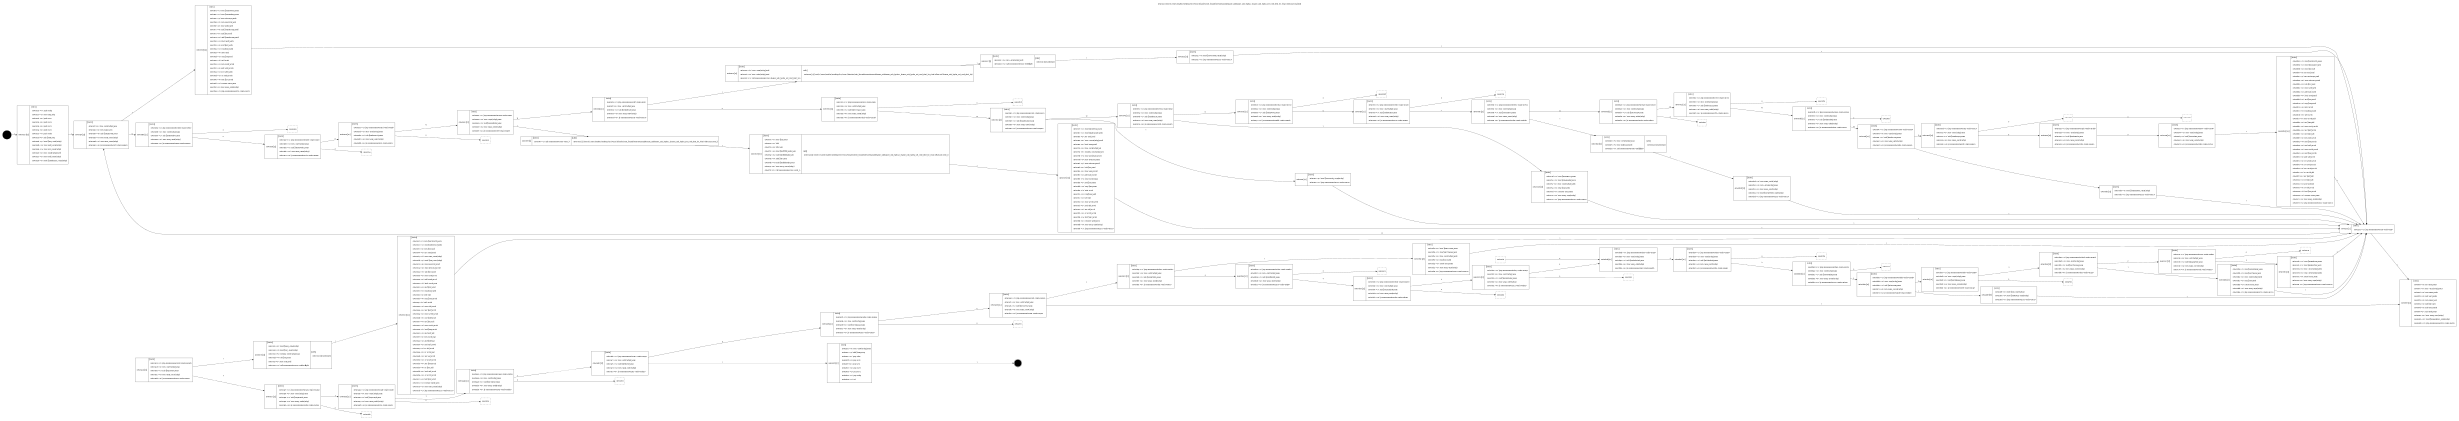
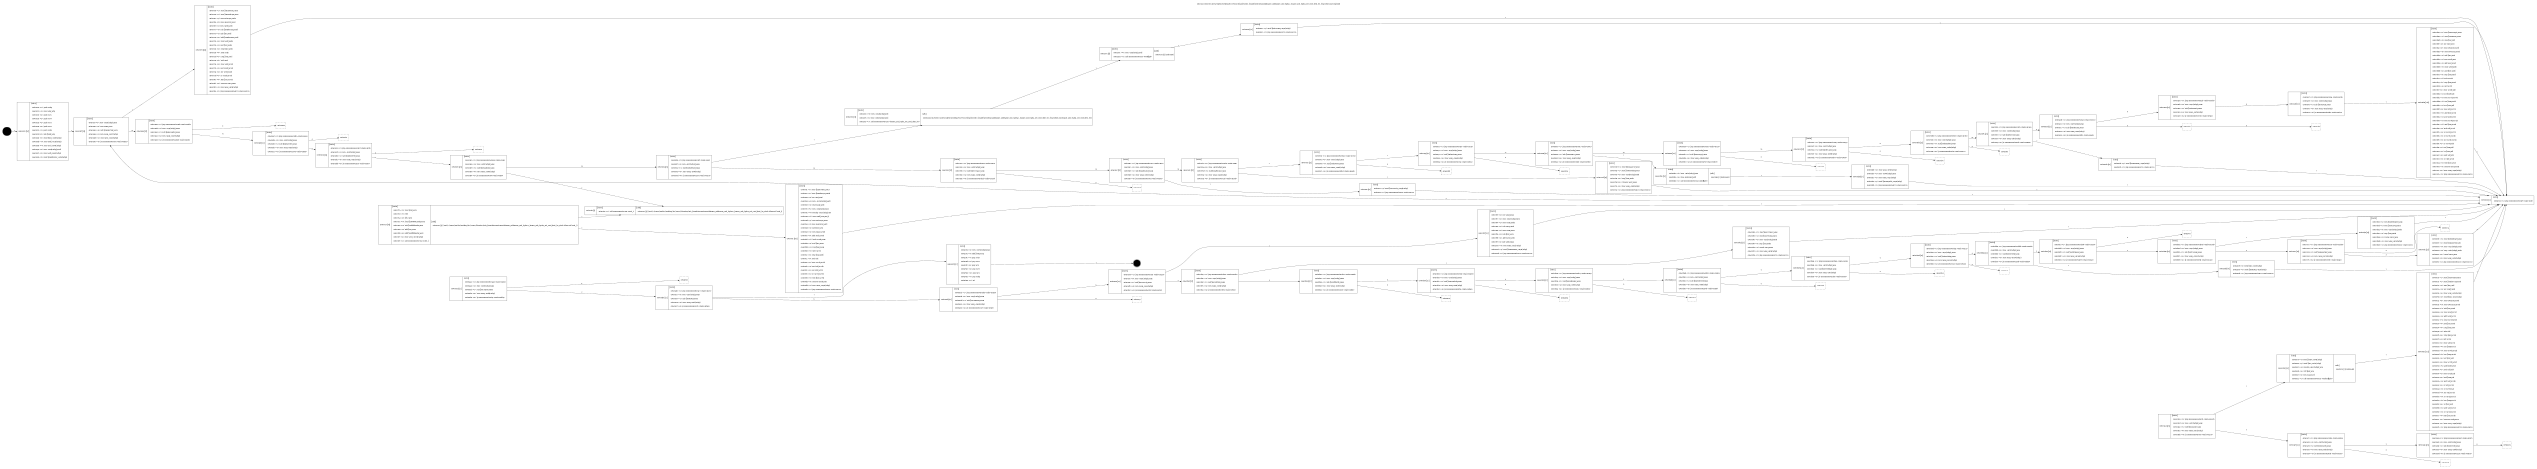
edge "0x401f4f [5]" -> "0x401f54 [40]": reversed
edge "0x402513 [5]" -> "0x401fef [33]": reversed
edge "0x40234d" -> "0x401b6b [25]": reversed
edge "0x401a8a [25]" -> "0x401aa3 [25]": removed, label "7"
